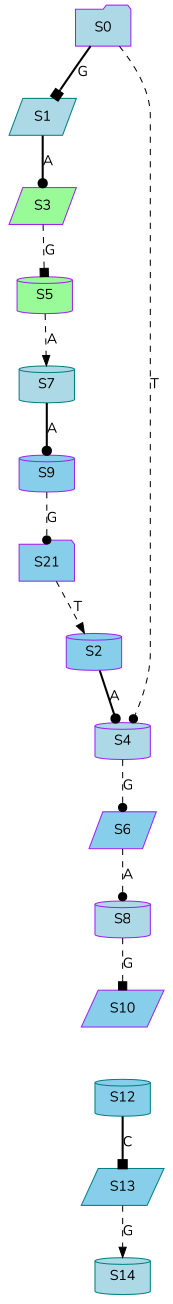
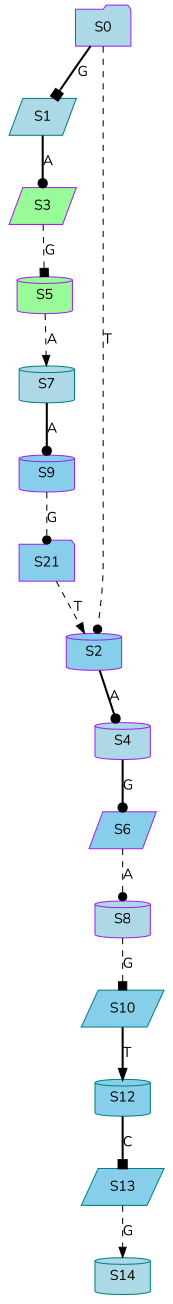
edge "S0" -> "S4": now "S0" -> "S2"
edge "S4" -> "S6": style dashed -> bold
node "S10": color purple -> teal
edge "S10" -> "S12": added, label "T"
